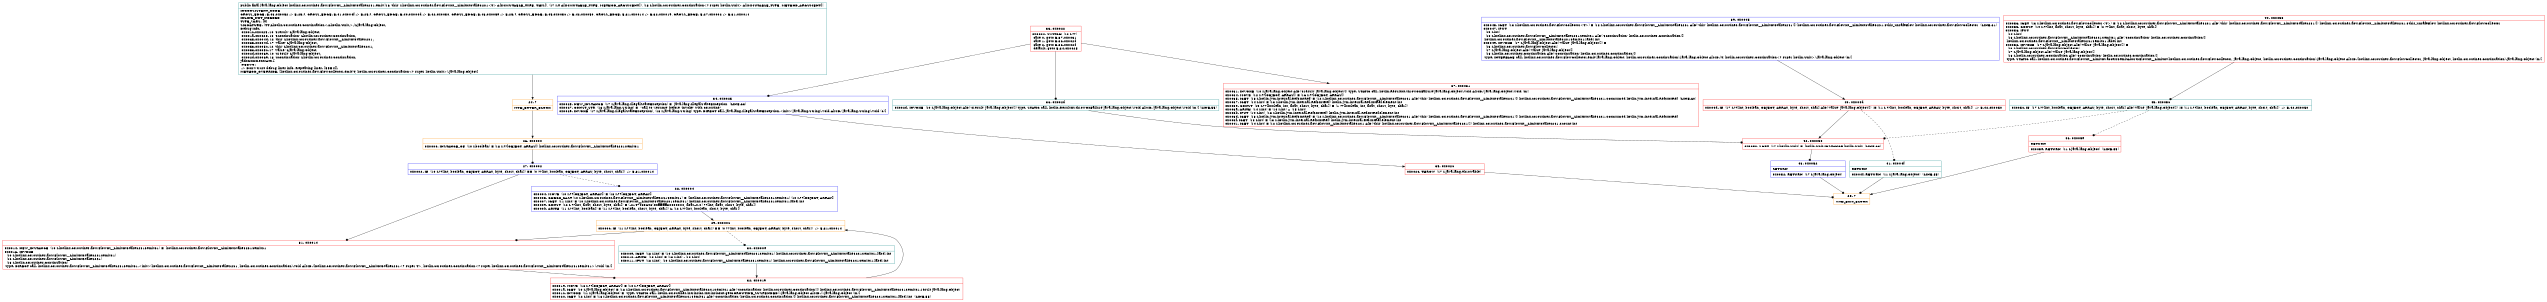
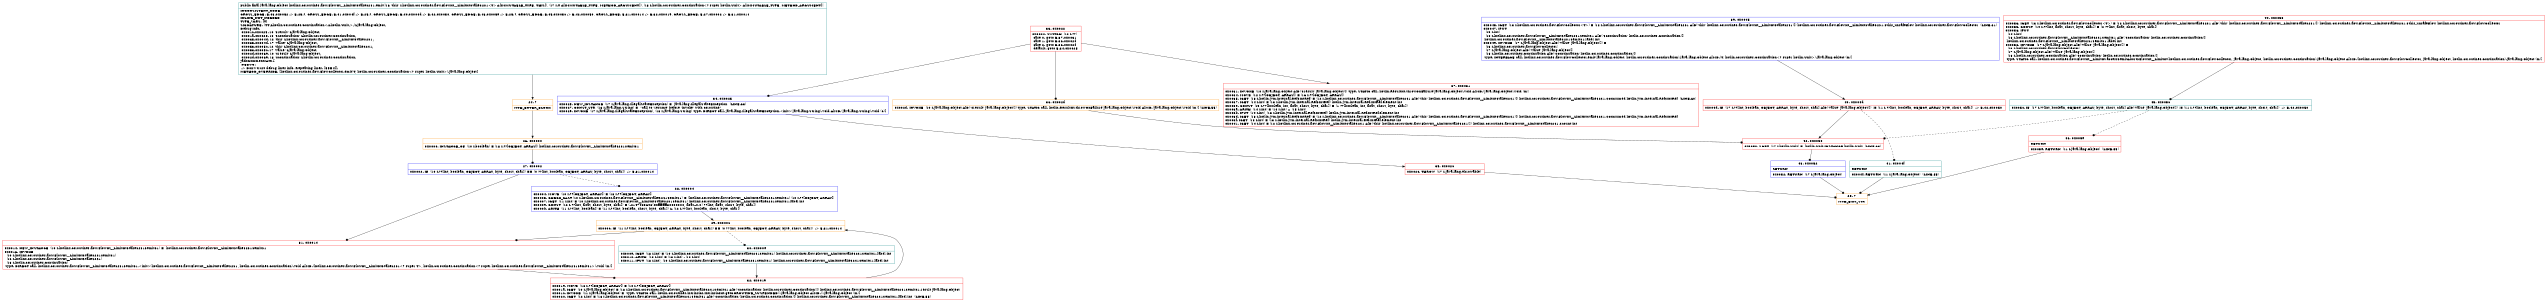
node "36: 0x002d": color teal -> darkorange
node "25: ?": text "MTH_EXIT_BLOCK" -> "MTH_EXIT_STR"
